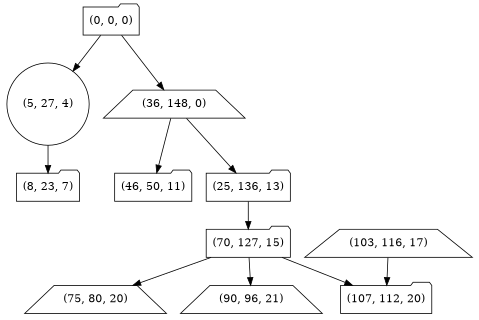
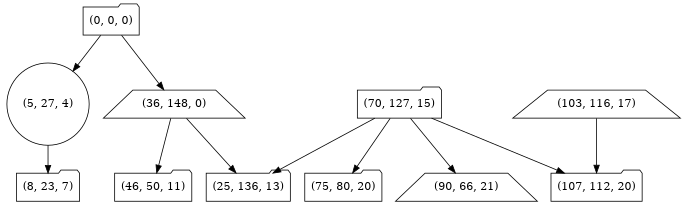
edge "(25, 136, 13)" -> "(70, 127, 15)": reversed
node "(75, 80, 20)": shape trapezium -> folder
node "(90, 96, 21)": label "(90, 96, 21)" -> "(90, 66, 21)"
